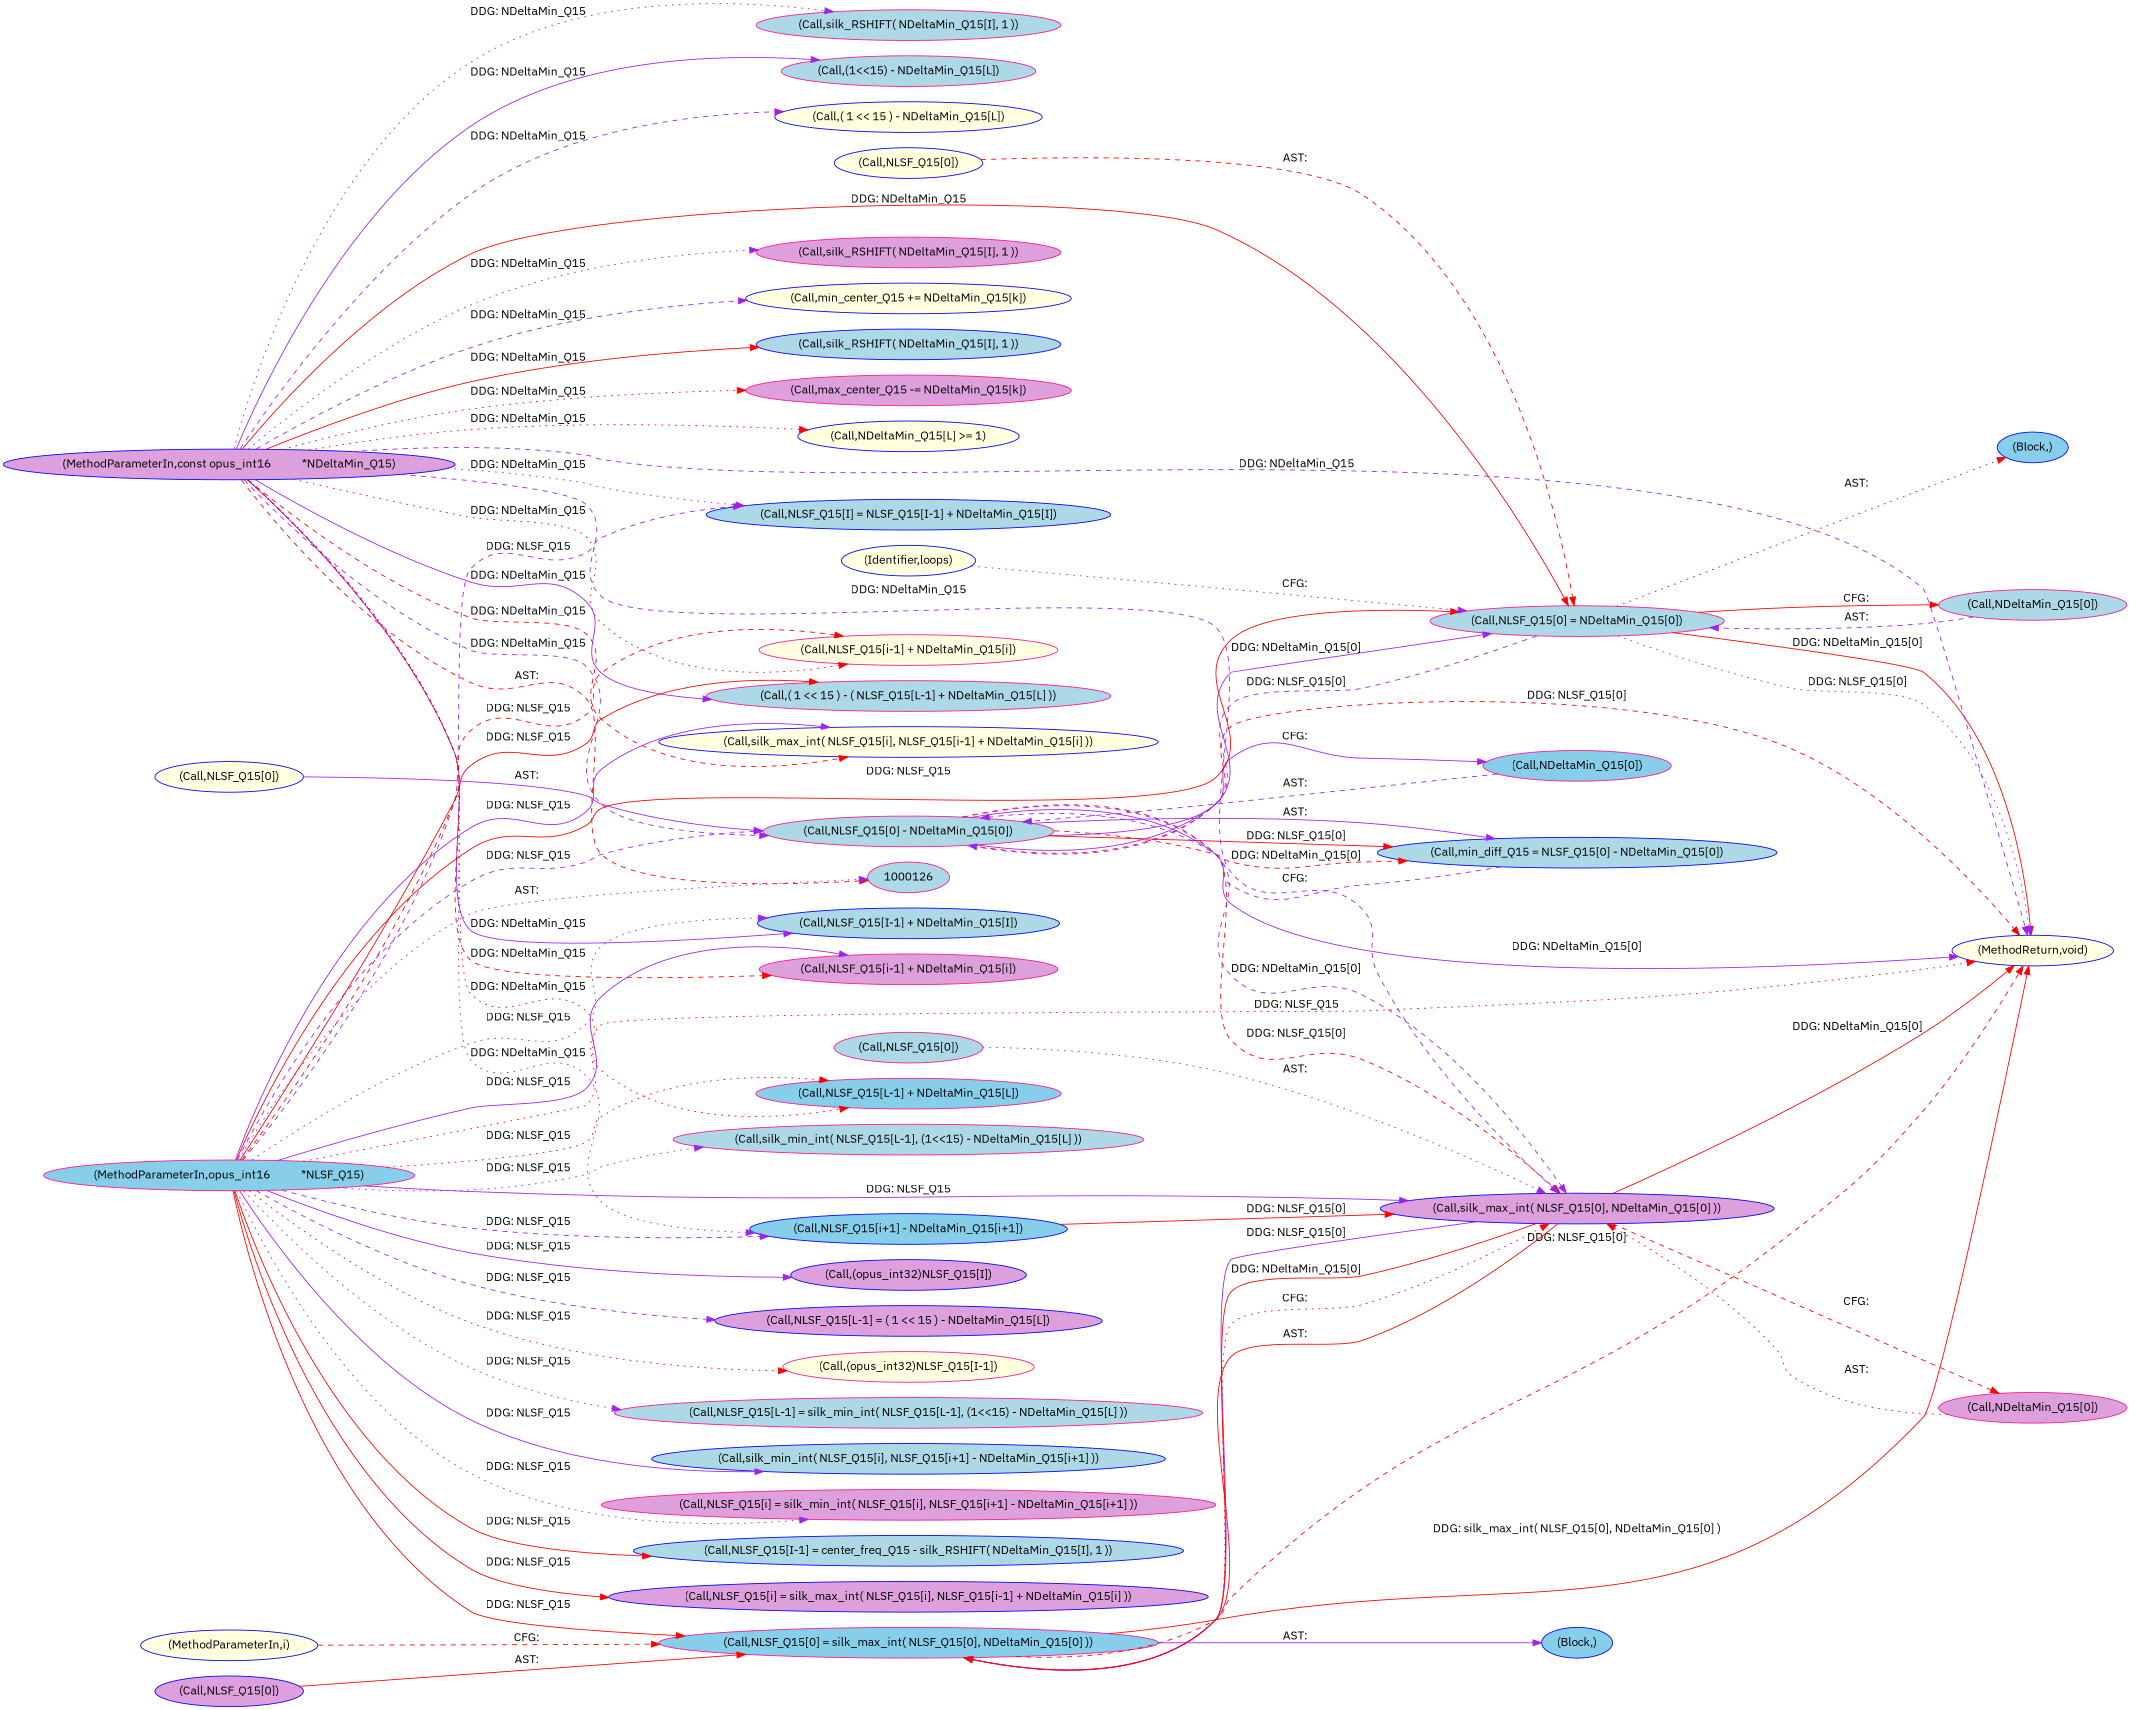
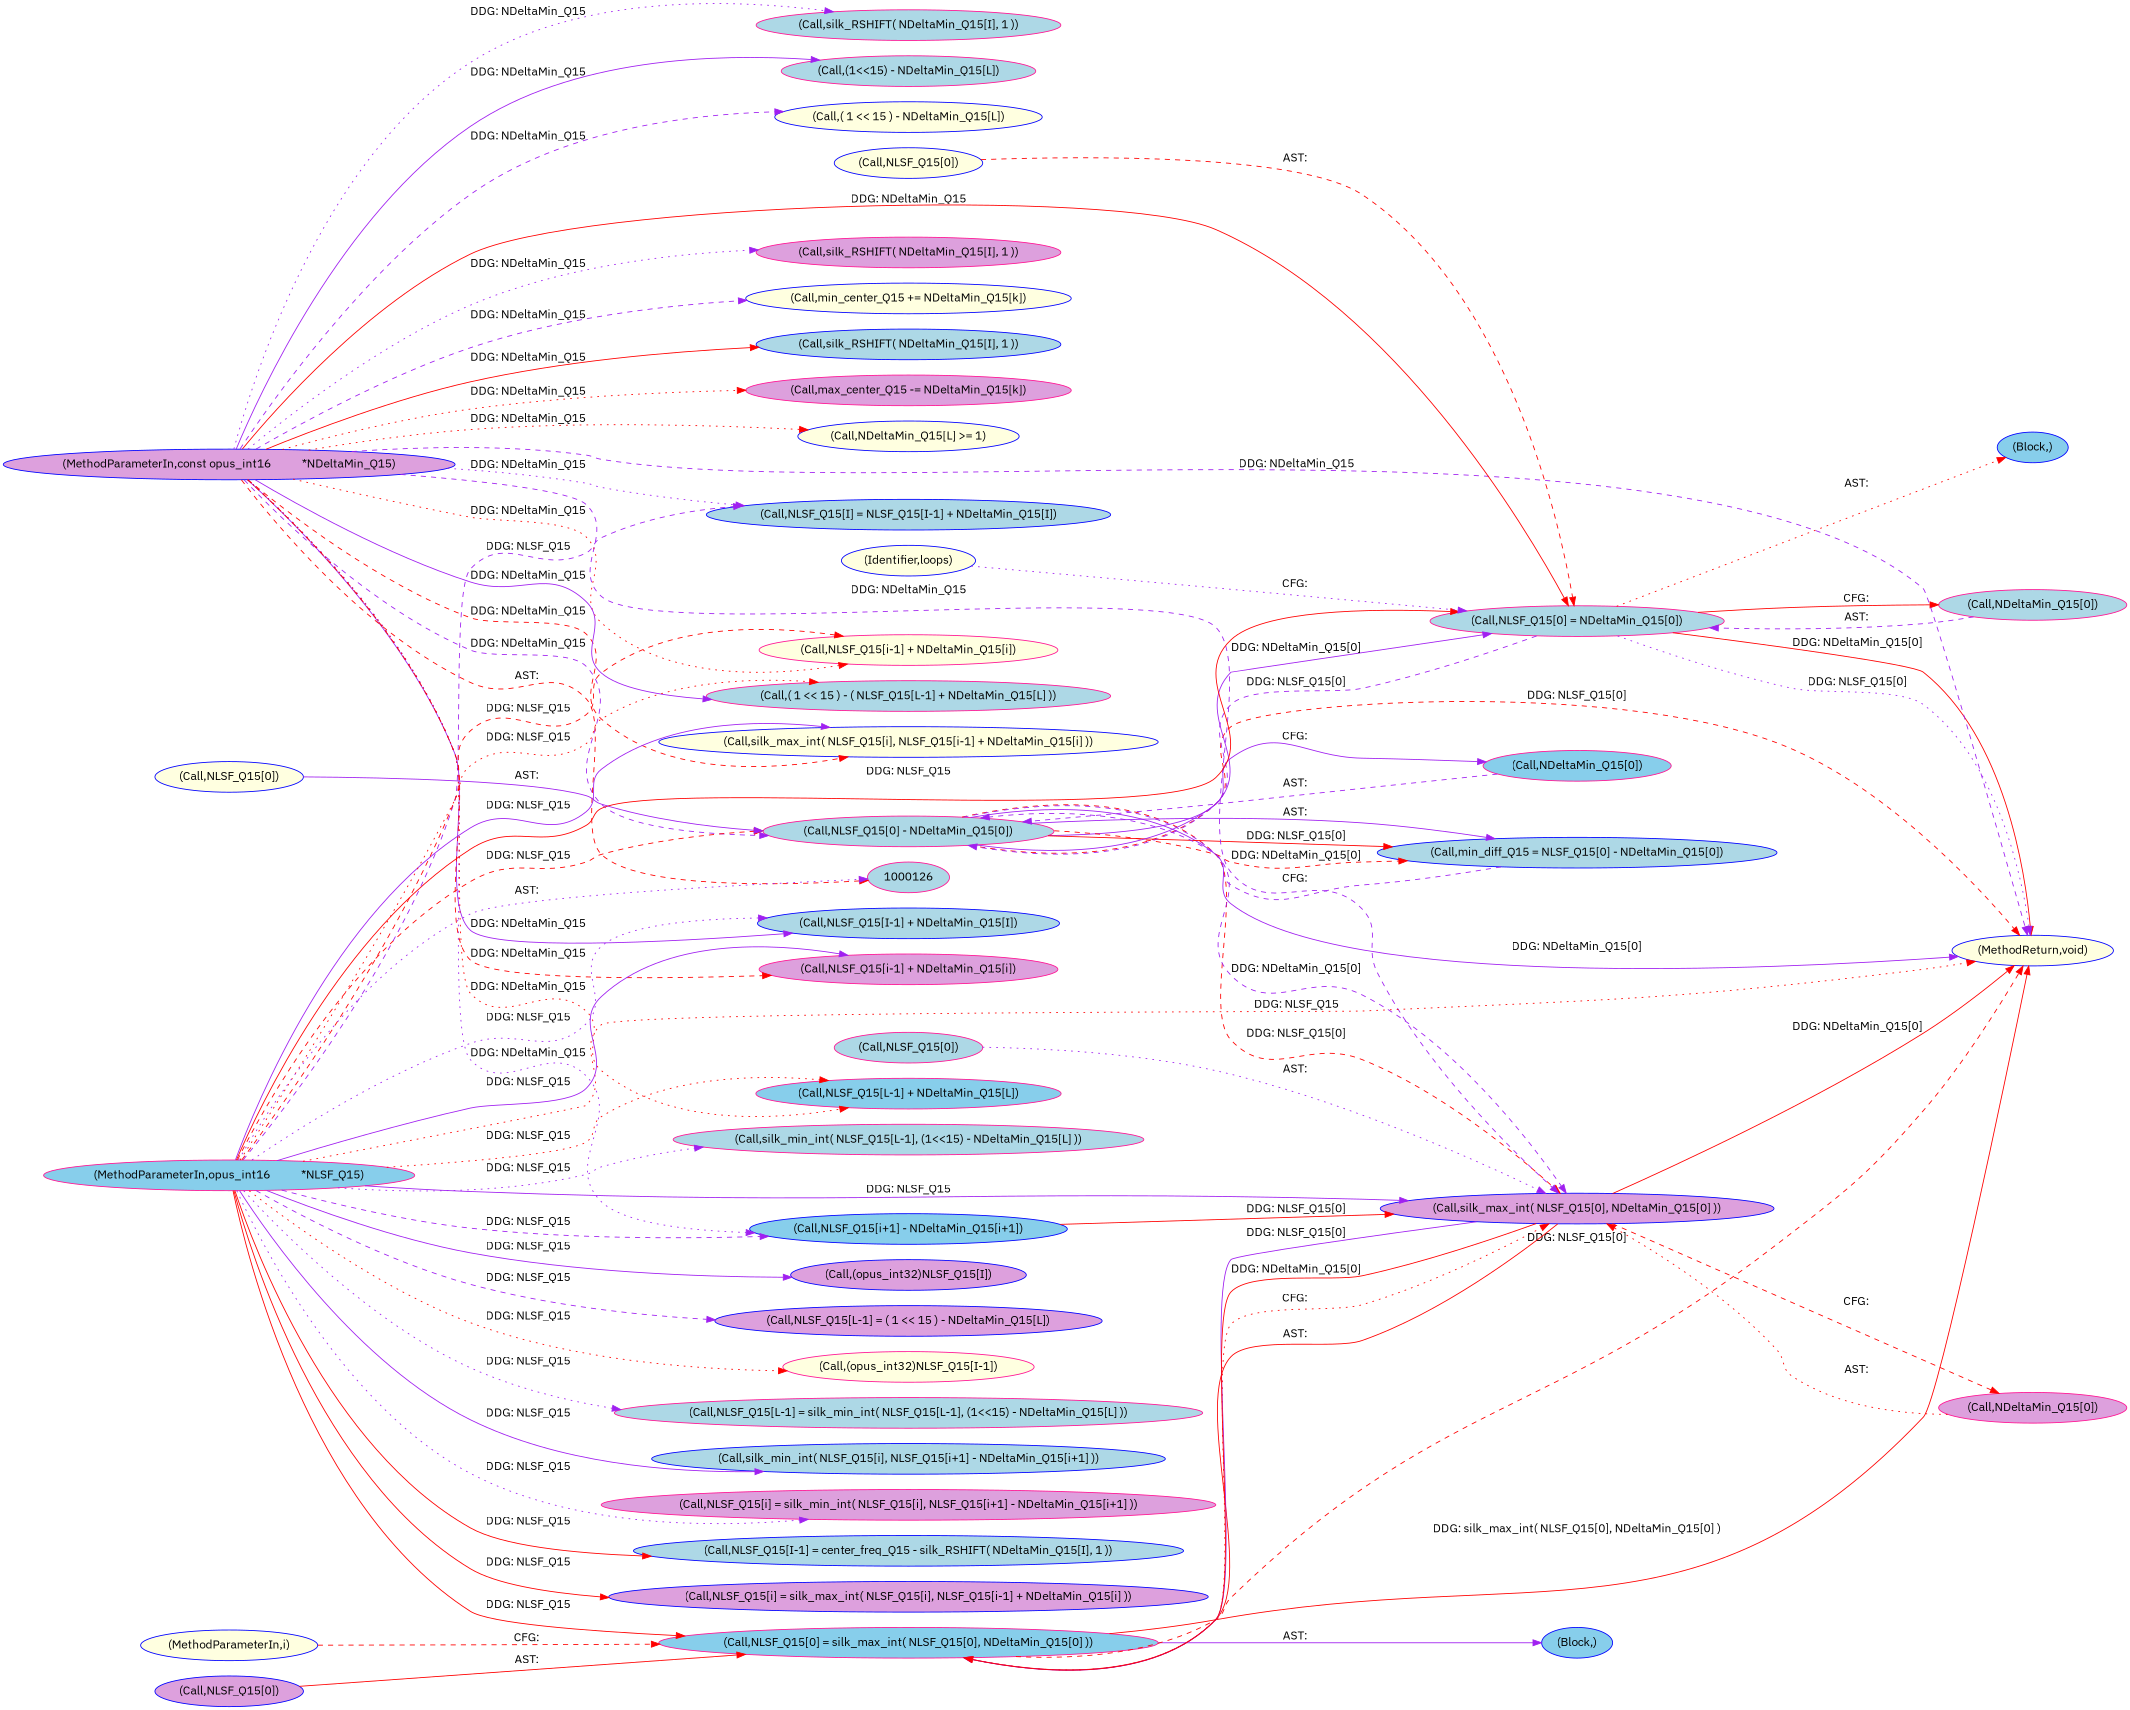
edge "(MethodParameterIn,opus_int16            *NLSF_Q15)" -> "(Call,( 1 << 15 ) - ( NLSF_Q15[L-1] + NDeltaMin_Q15[L] ))": style solid -> dotted
edge "(MethodParameterIn,opus_int16            *NLSF_Q15)" -> "(Call,NLSF_Q15[0] - NDeltaMin_Q15[0])": color purple -> red
